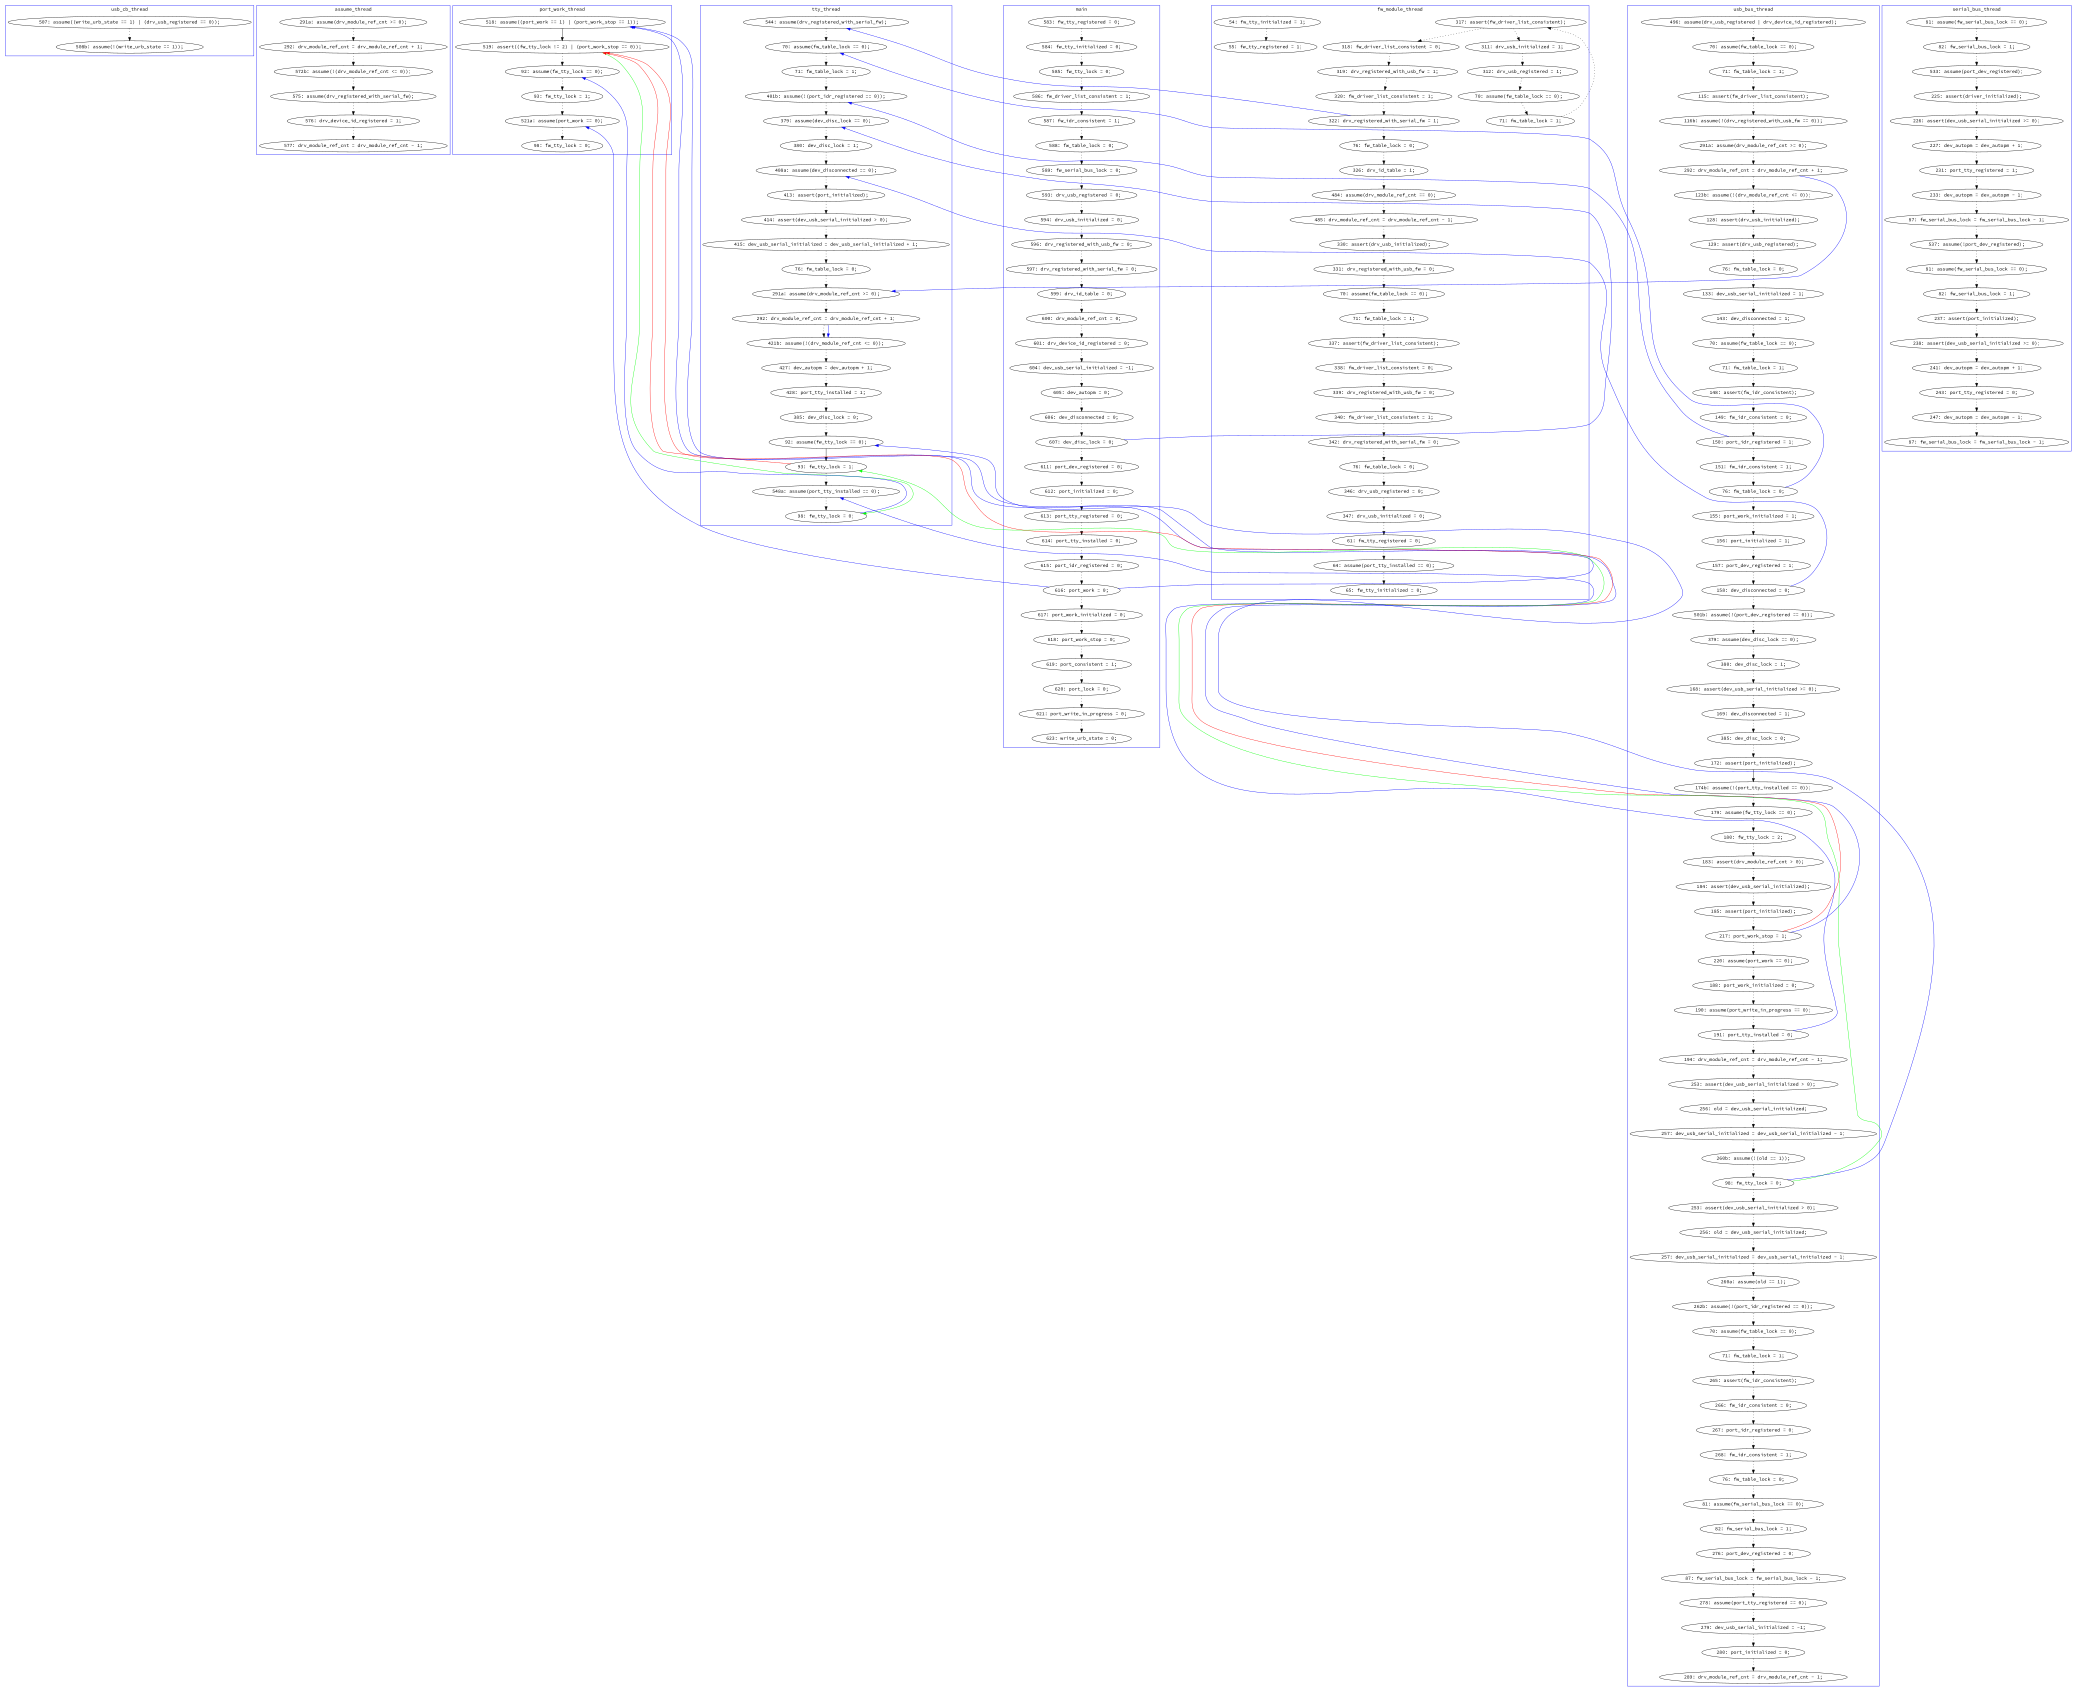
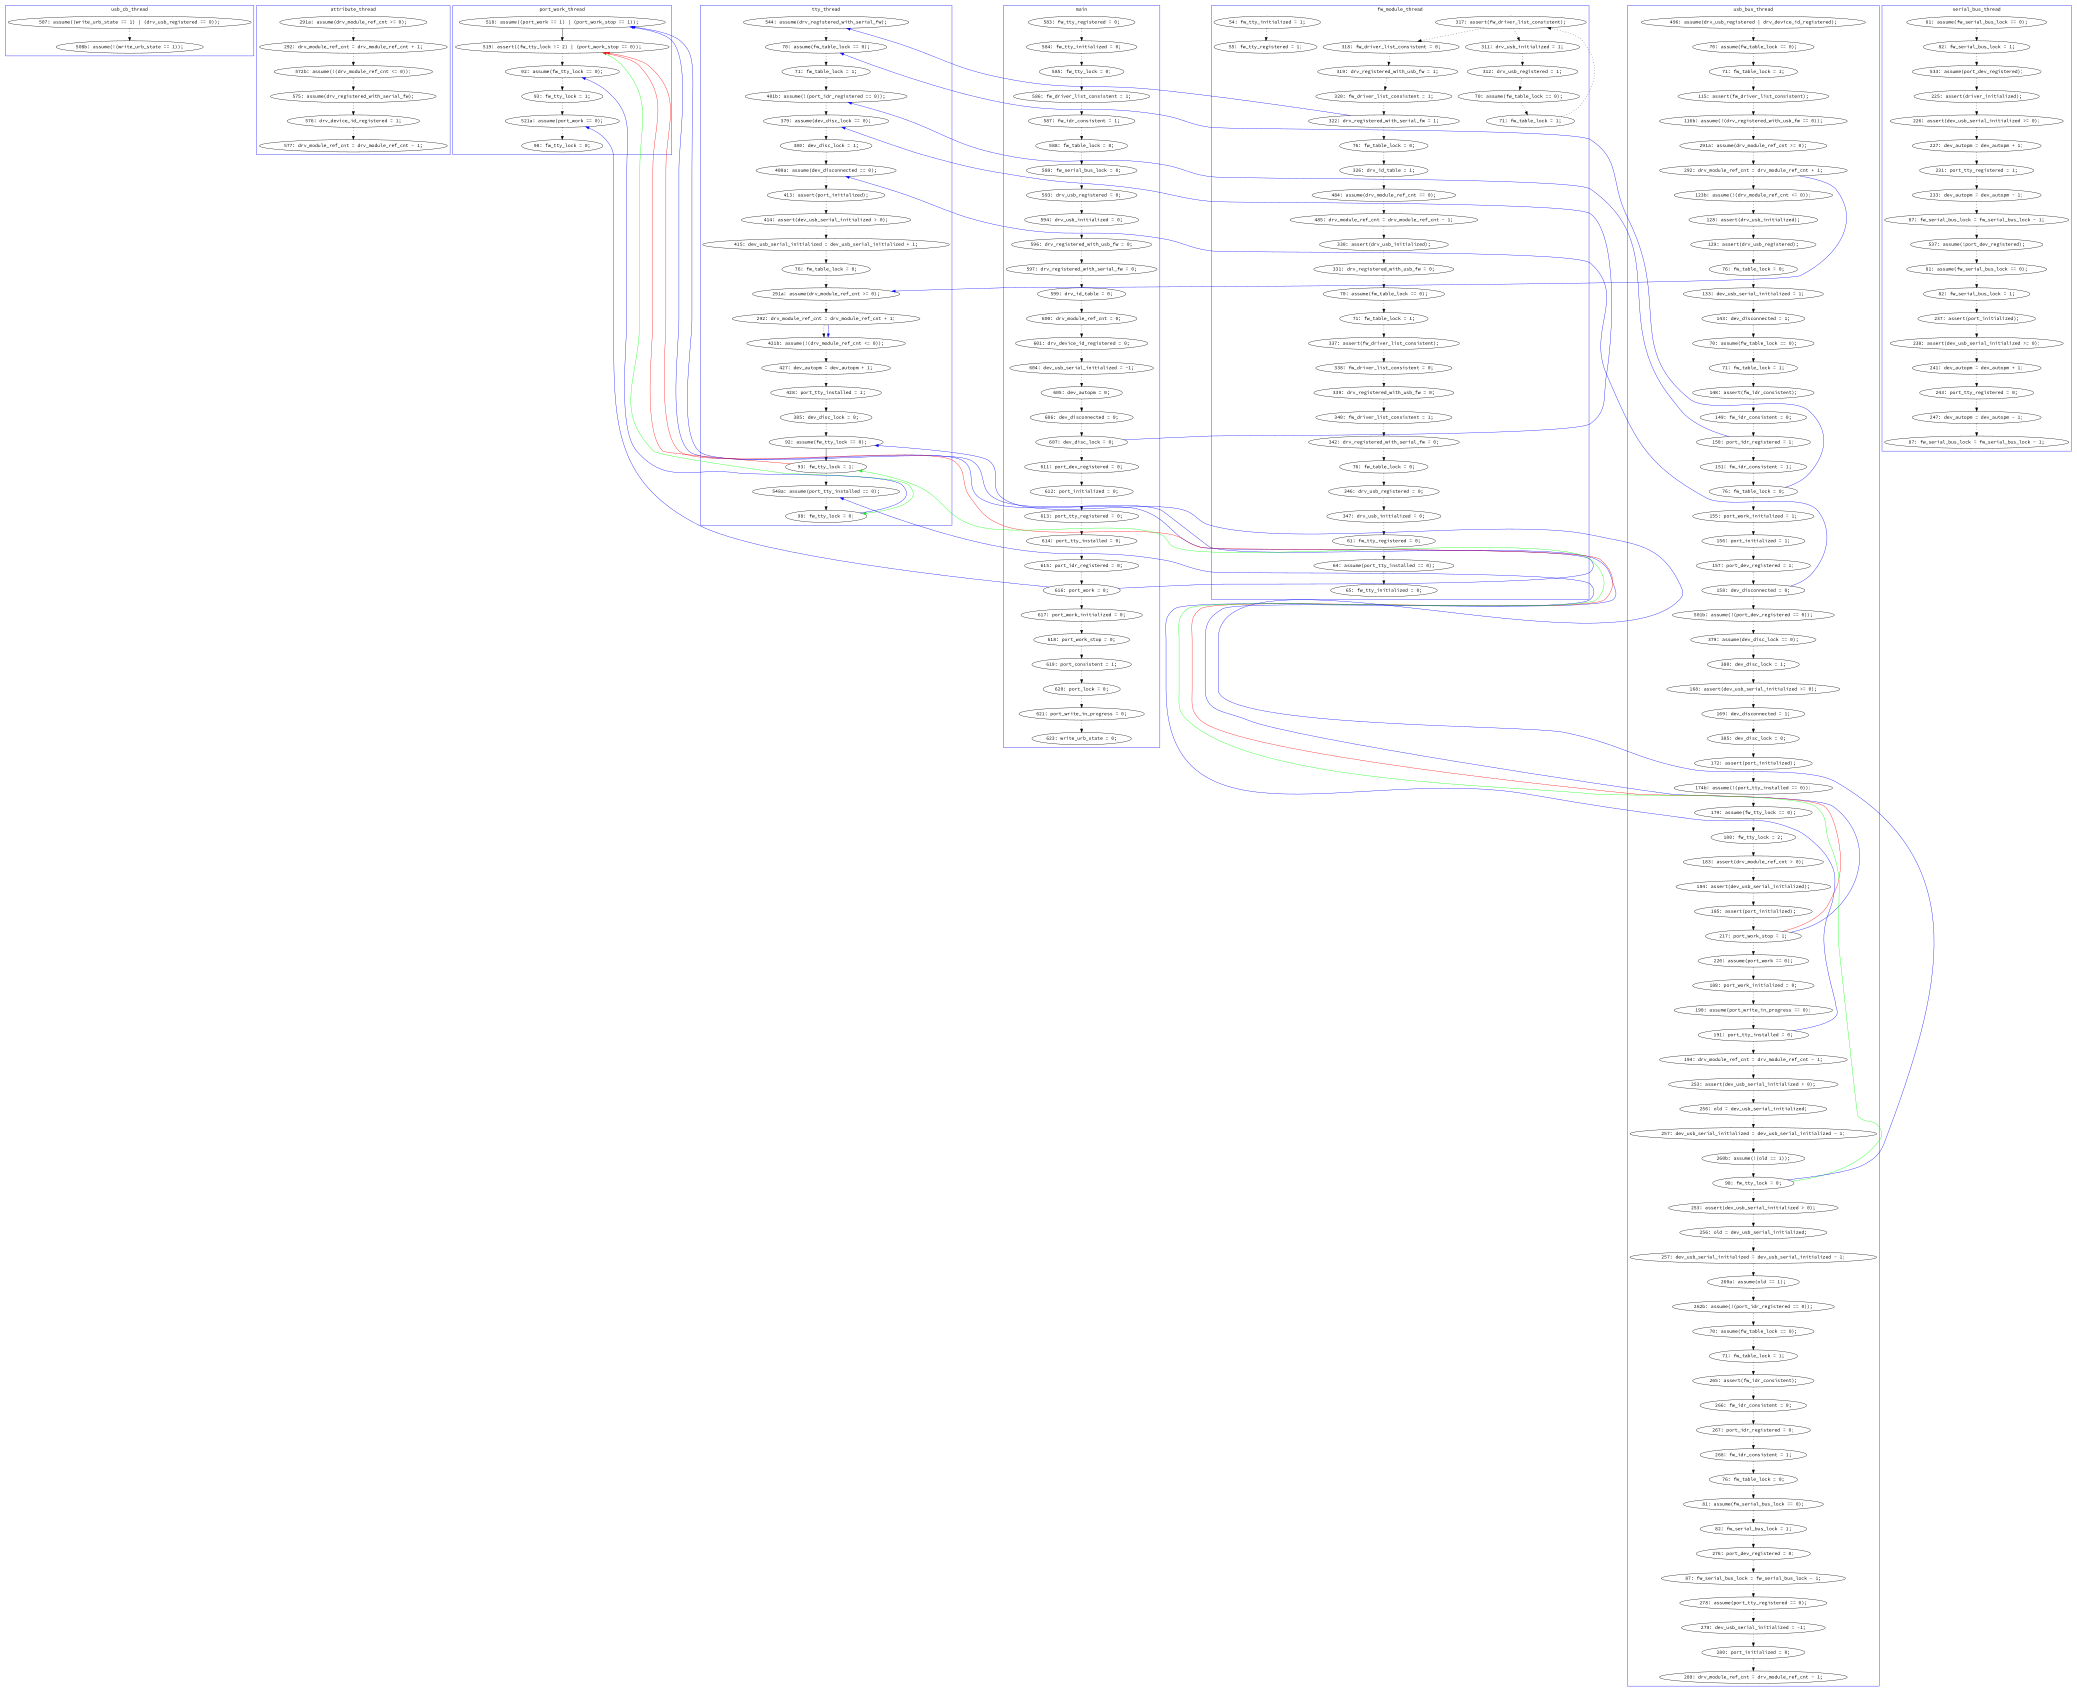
cluster "assume_thread": label "assume_thread" -> "attribute_thread"
edge "172: assert(port_initialized);" -> "174b: assume(!(port_tty_installed == 0));": style solid -> dotted
